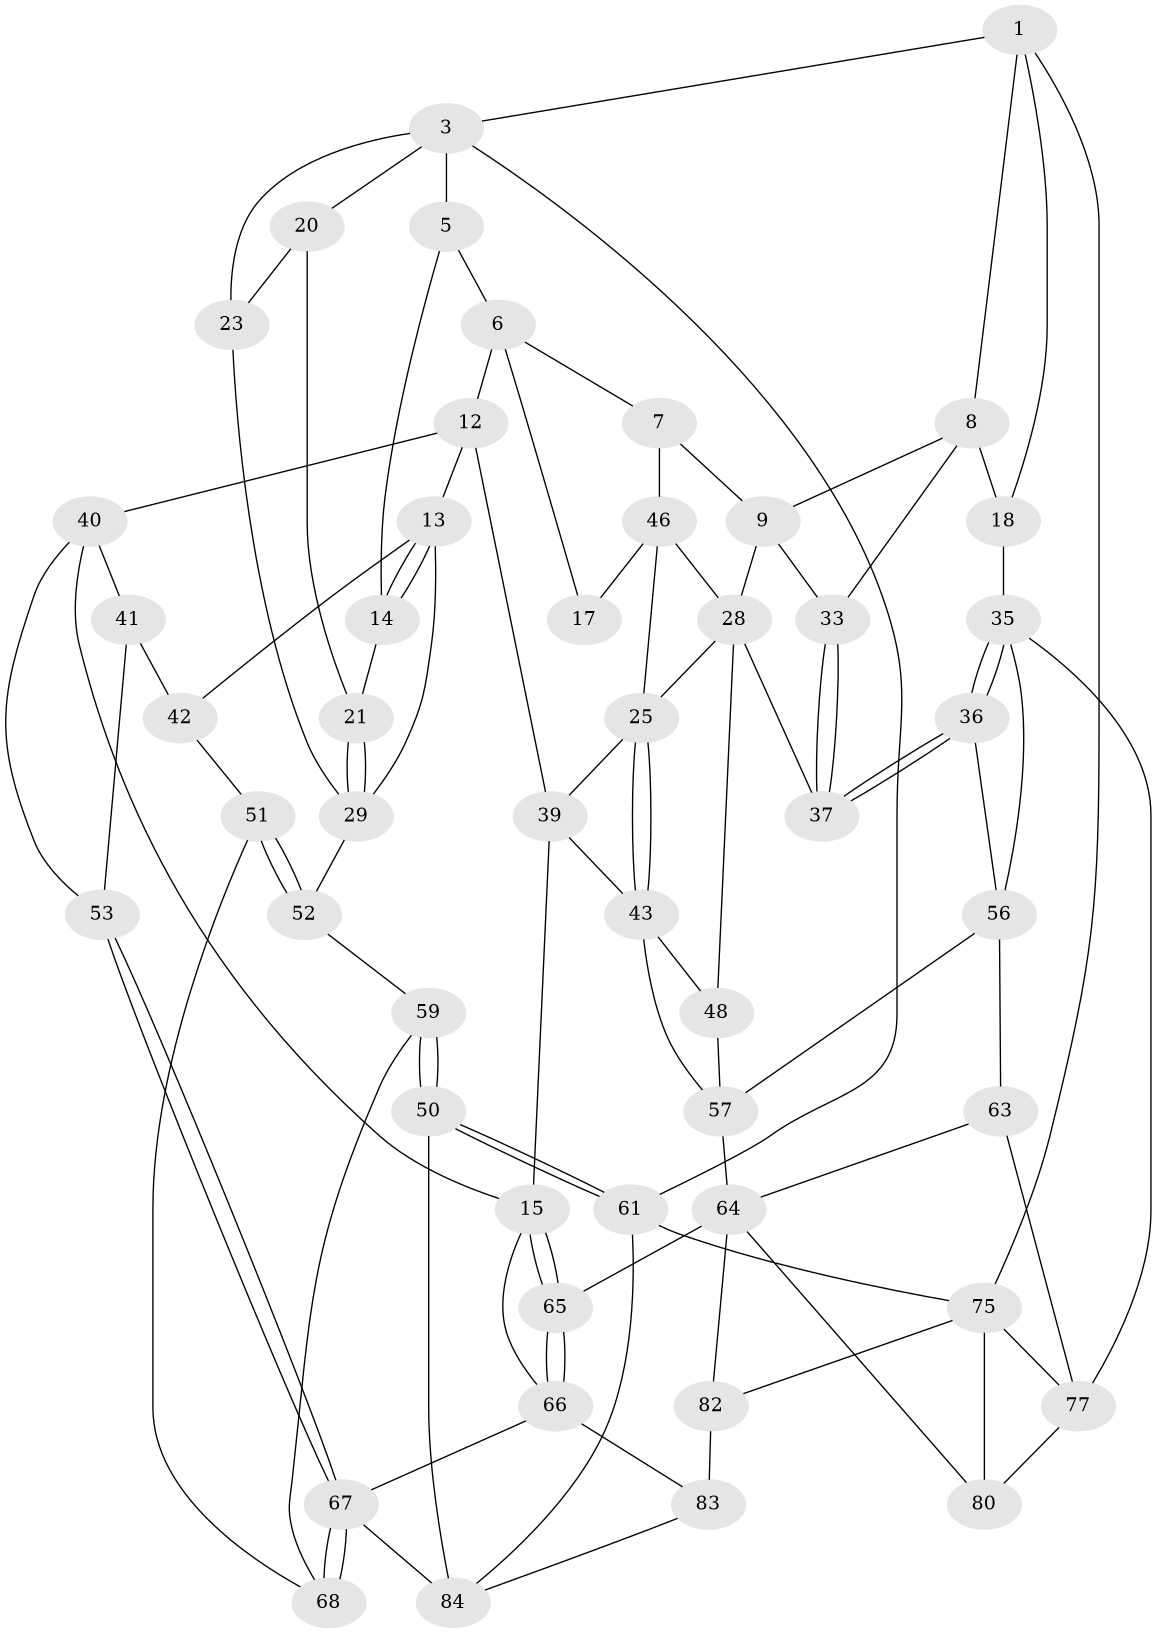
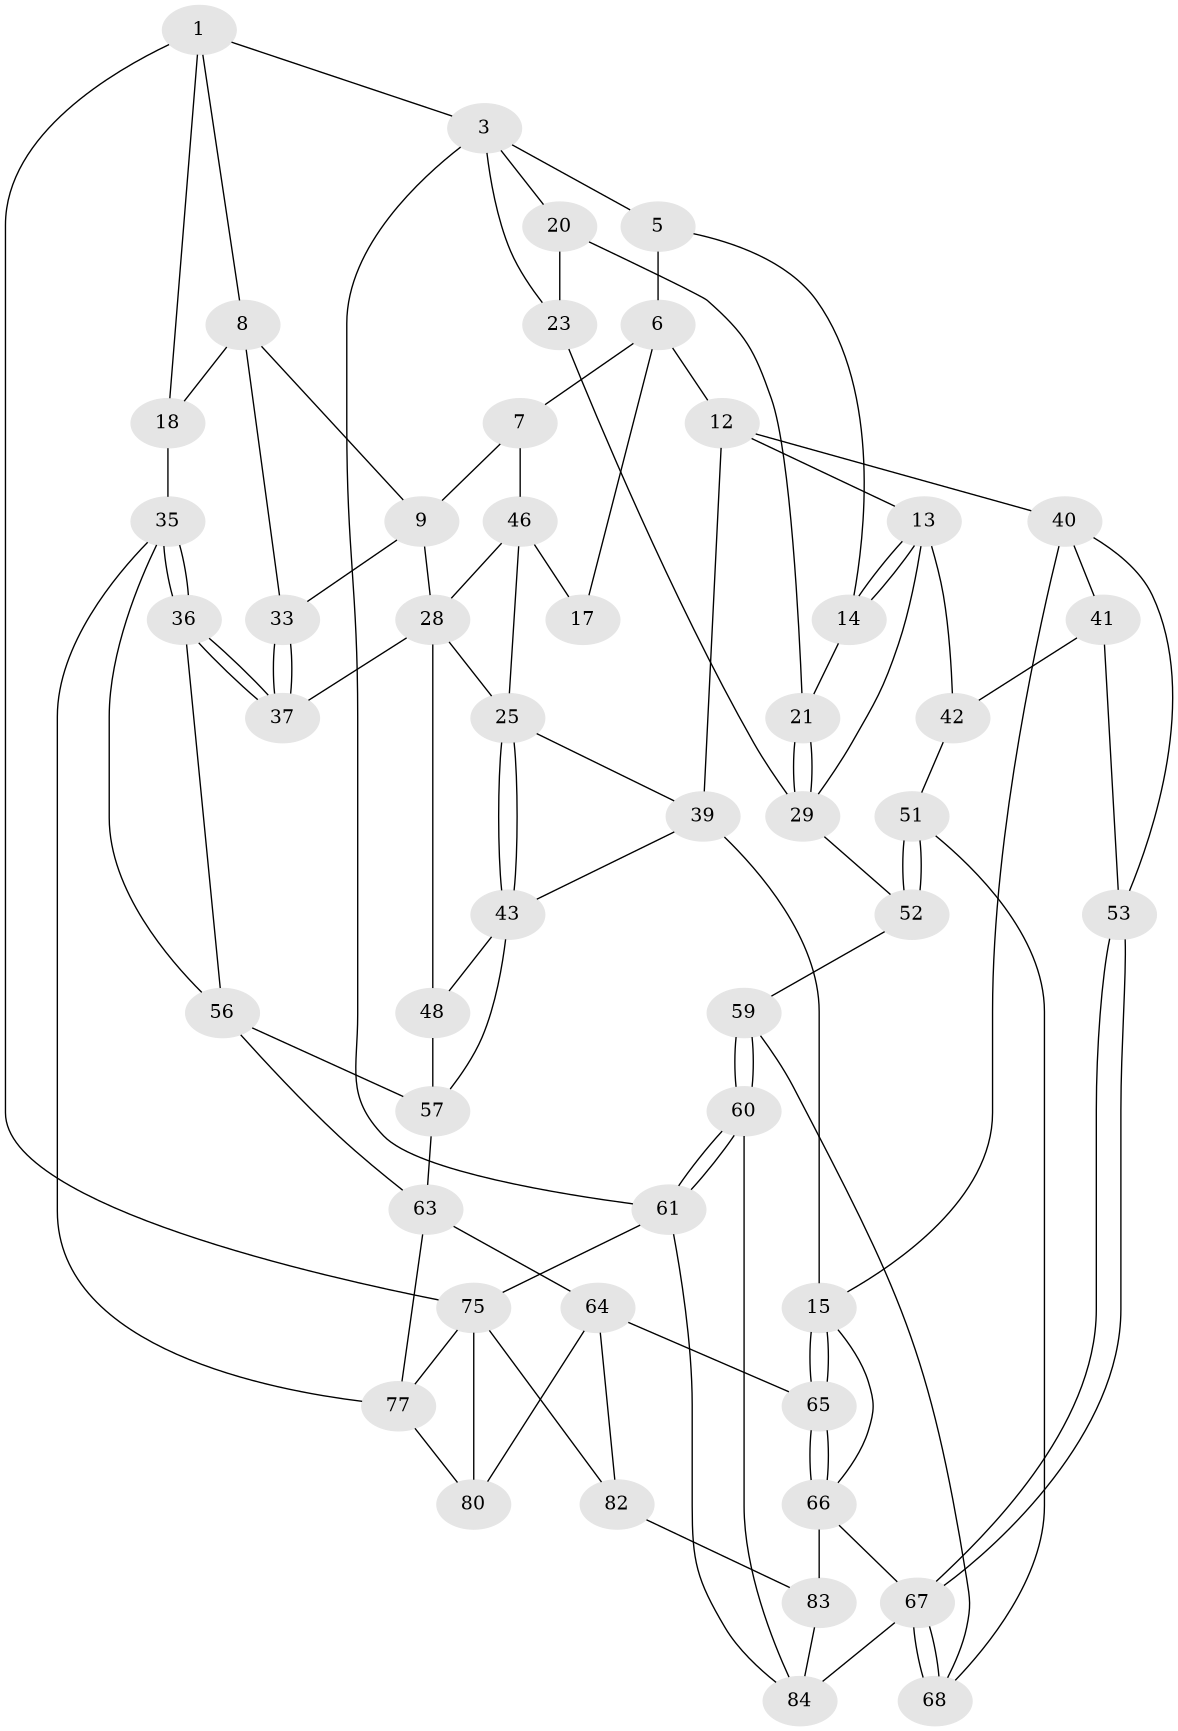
node "50": label "50" -> "60"
edge "57" -- "64": now "57" -- "63"
